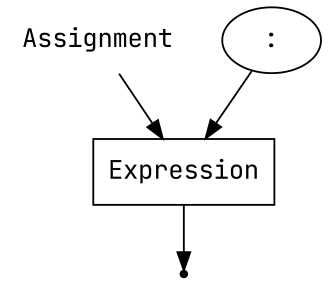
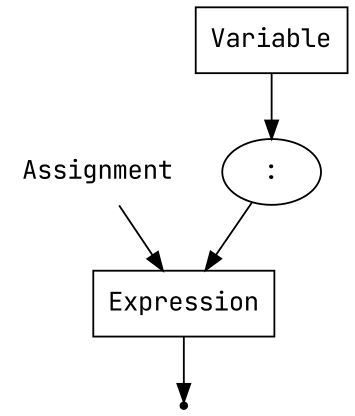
node "Variable": added
